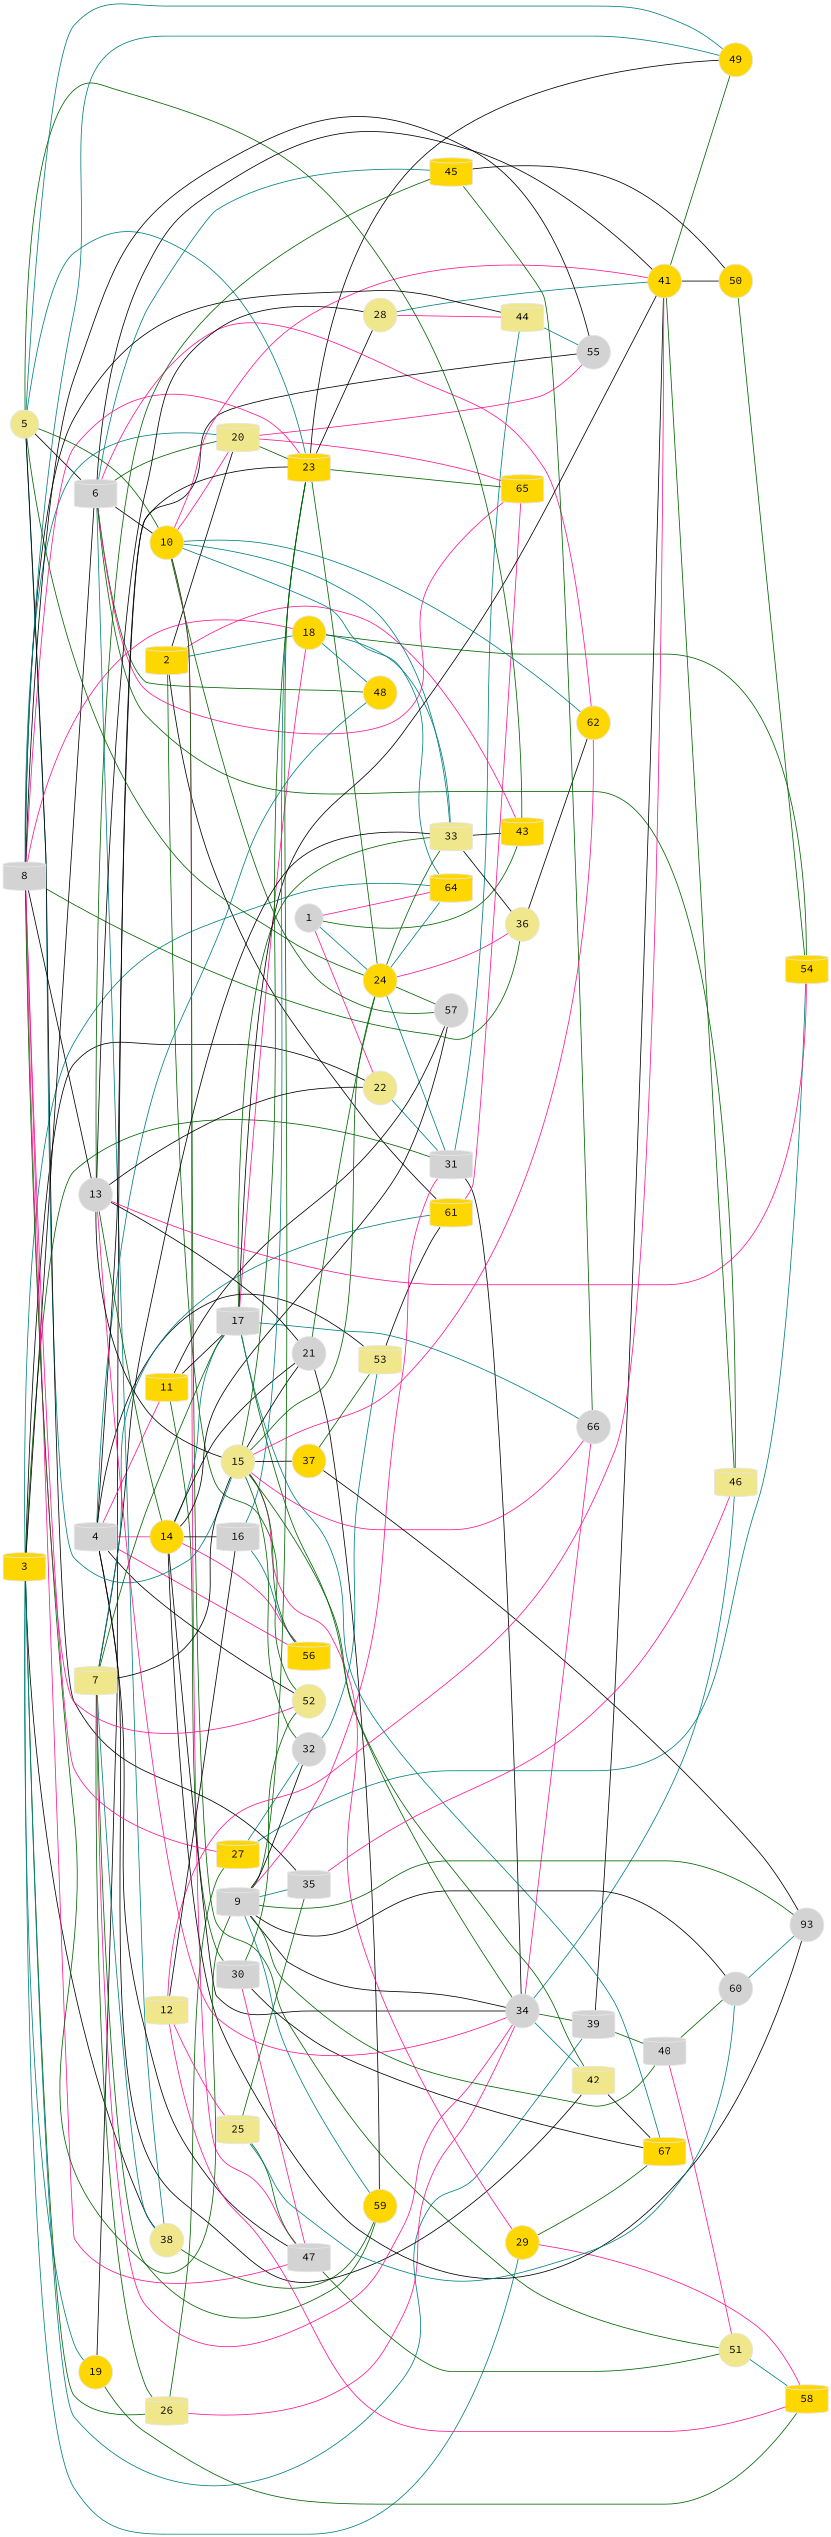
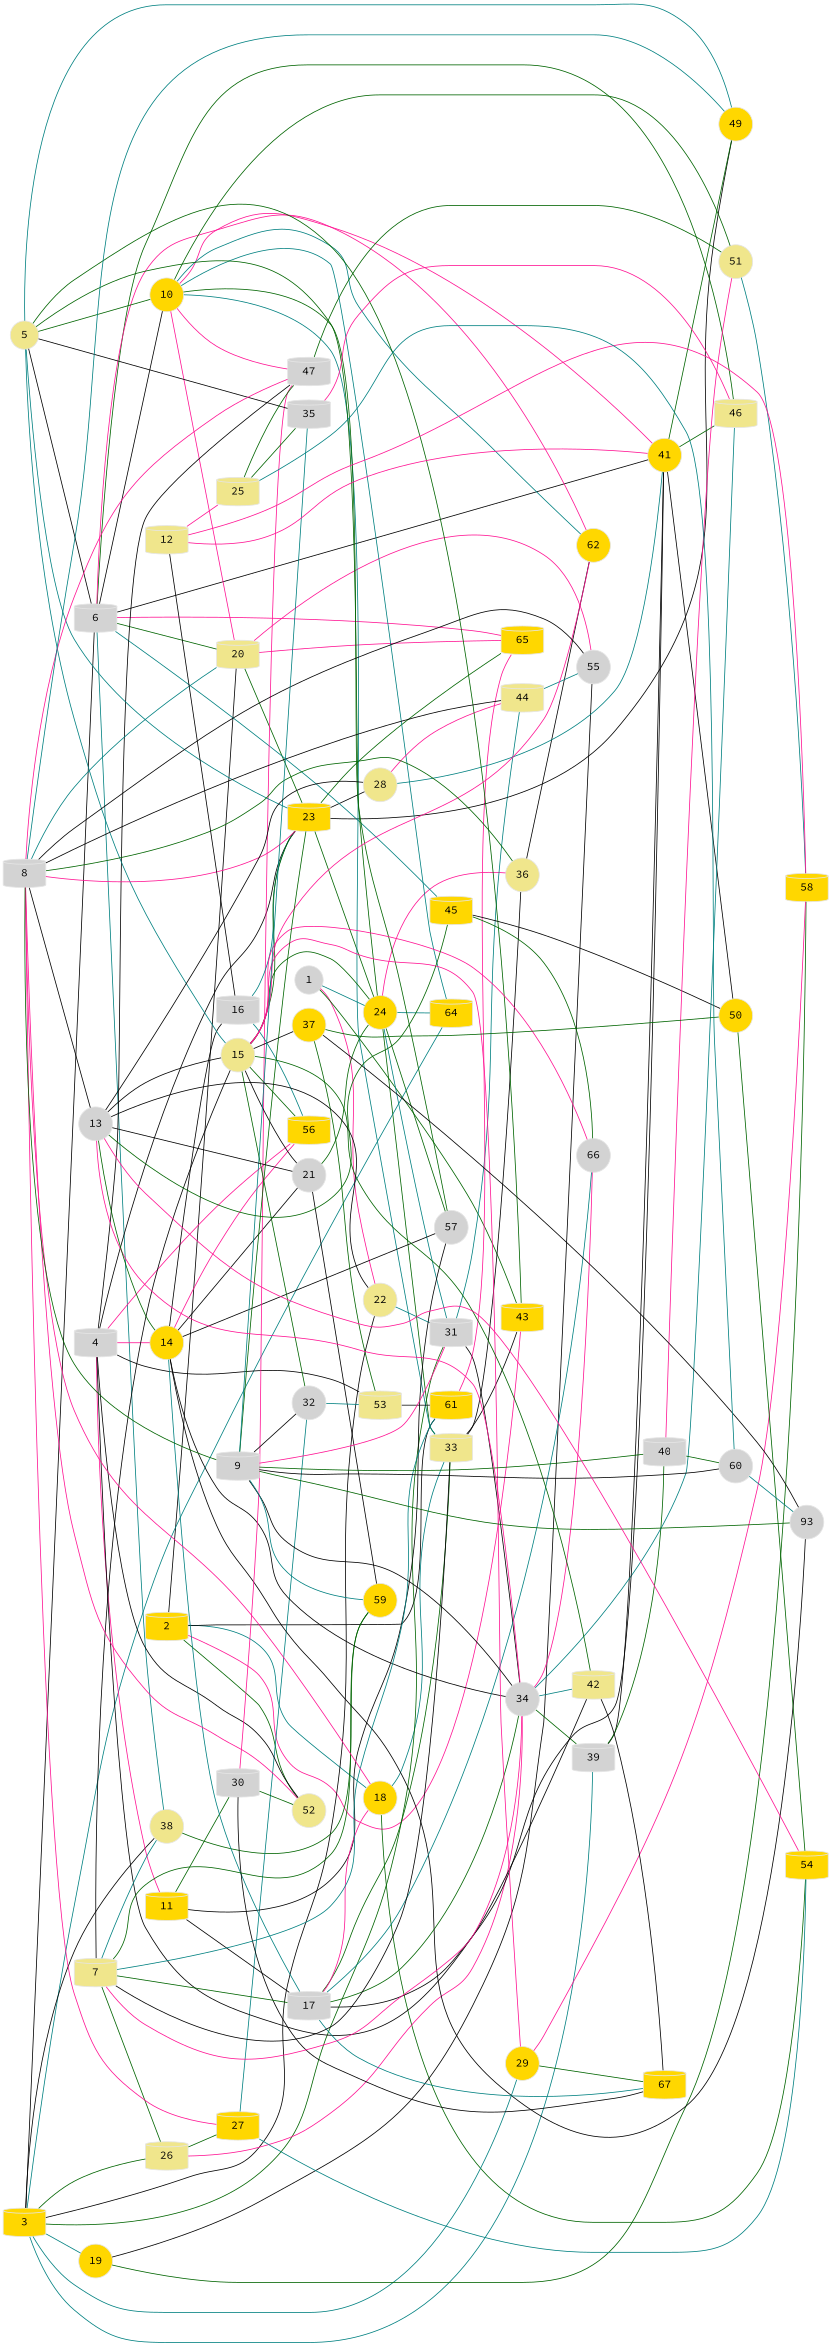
node "48": removed
edge "64" -- "1": removed
edge "50" -- "37": added
